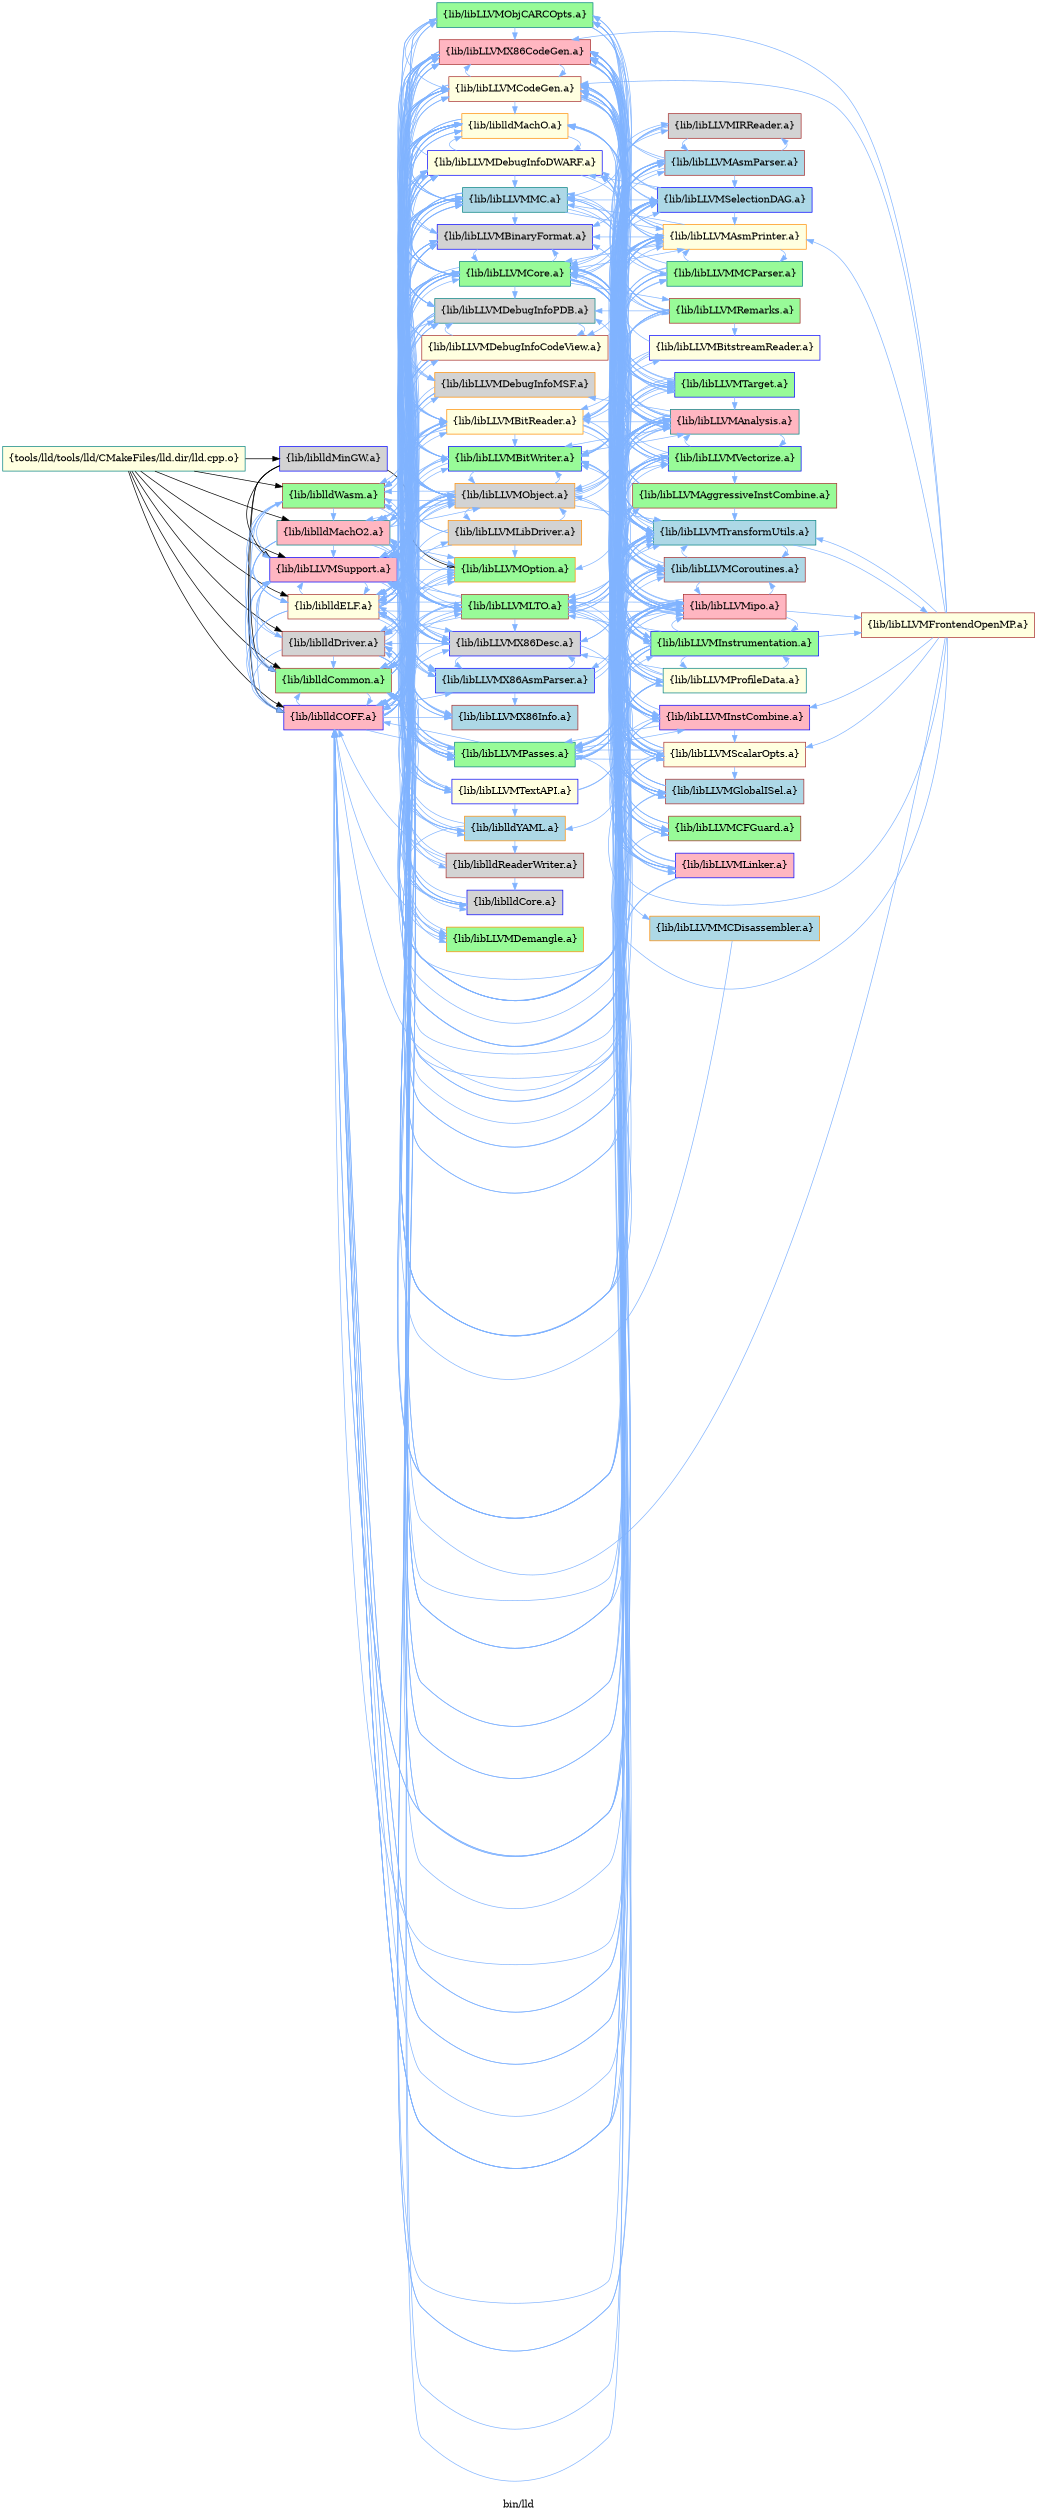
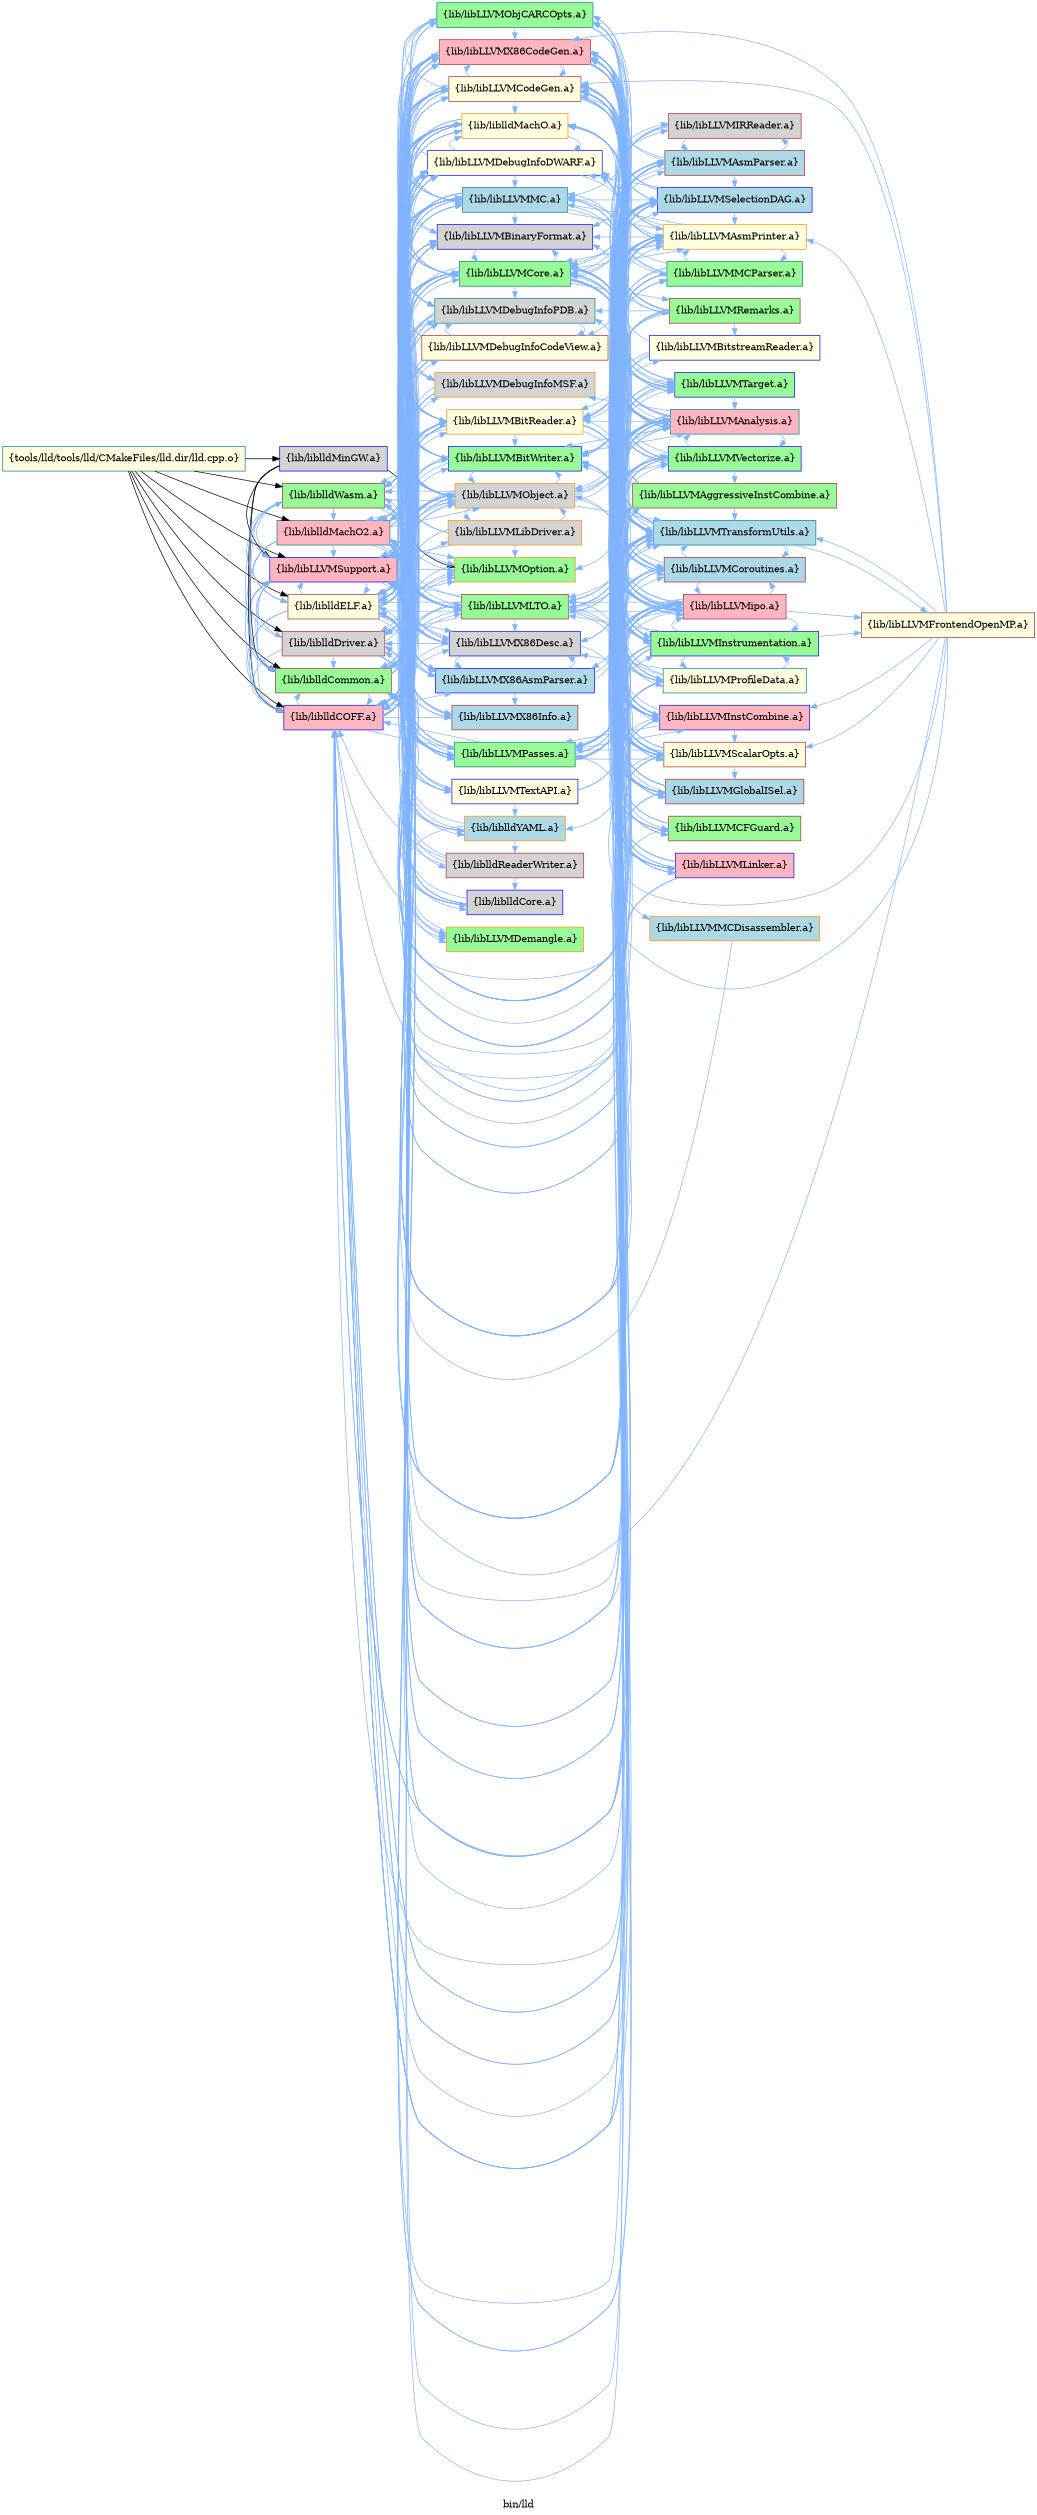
edge "{lib/libLLVMCodeGen.a}" -> "{lib/libLLVMProfileData.a}": added
